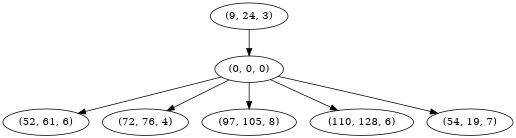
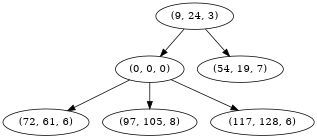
edge "(0, 0, 0)" -> "(54, 19, 7)": now "(9, 24, 3)" -> "(54, 19, 7)"
node "(52, 61, 6)": label "(52, 61, 6)" -> "(72, 61, 6)"
node "(72, 76, 4)": removed
node "(110, 128, 6)": label "(110, 128, 6)" -> "(117, 128, 6)"
